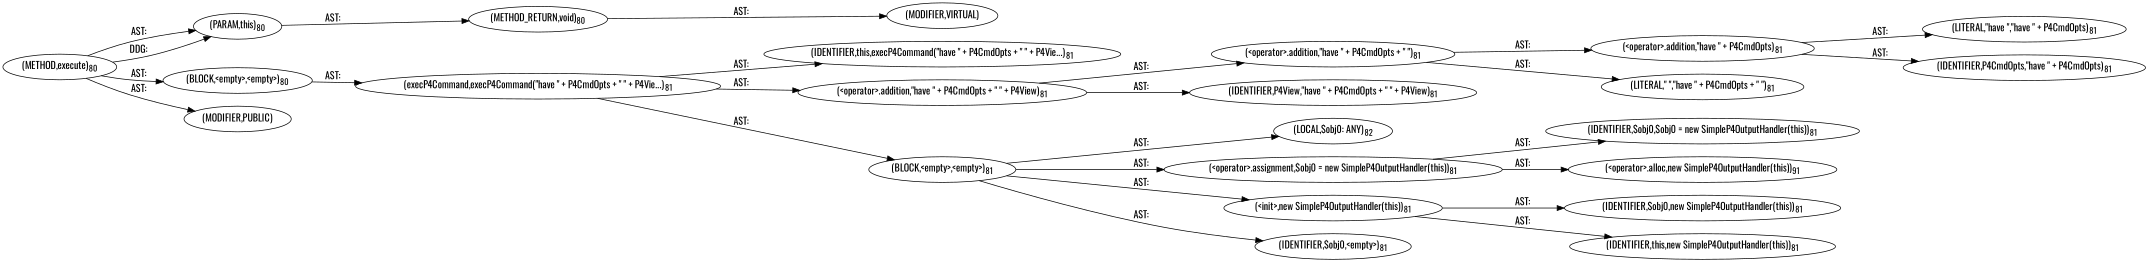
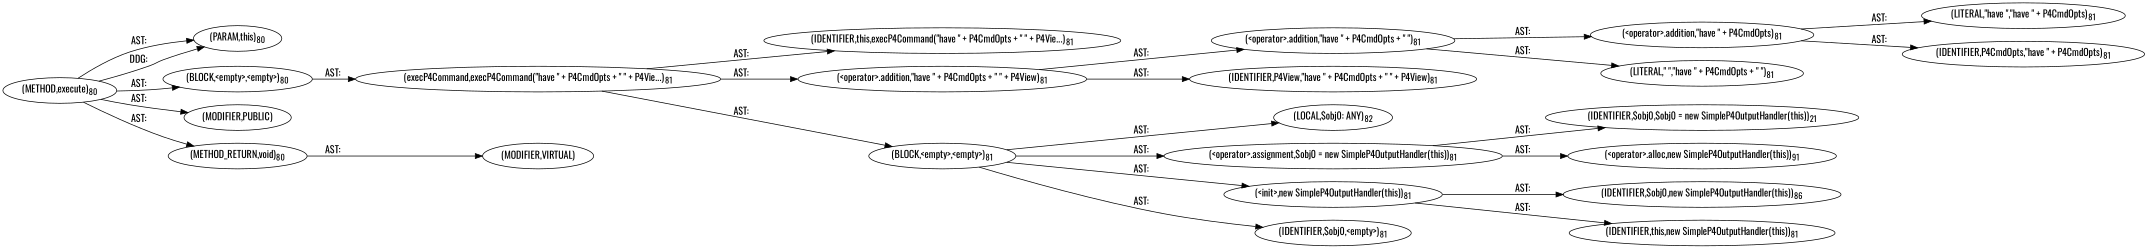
edge "(PARAM,this)" -> "(METHOD_RETURN,void)": now "(METHOD,execute)" -> "(METHOD_RETURN,void)"
node "(IDENTIFIER,$obj0,$obj0 = new SimpleP4OutputHandler(this))": text "81" -> "21"
node "(IDENTIFIER,$obj0,new SimpleP4OutputHandler(this))": text "81" -> "86"
